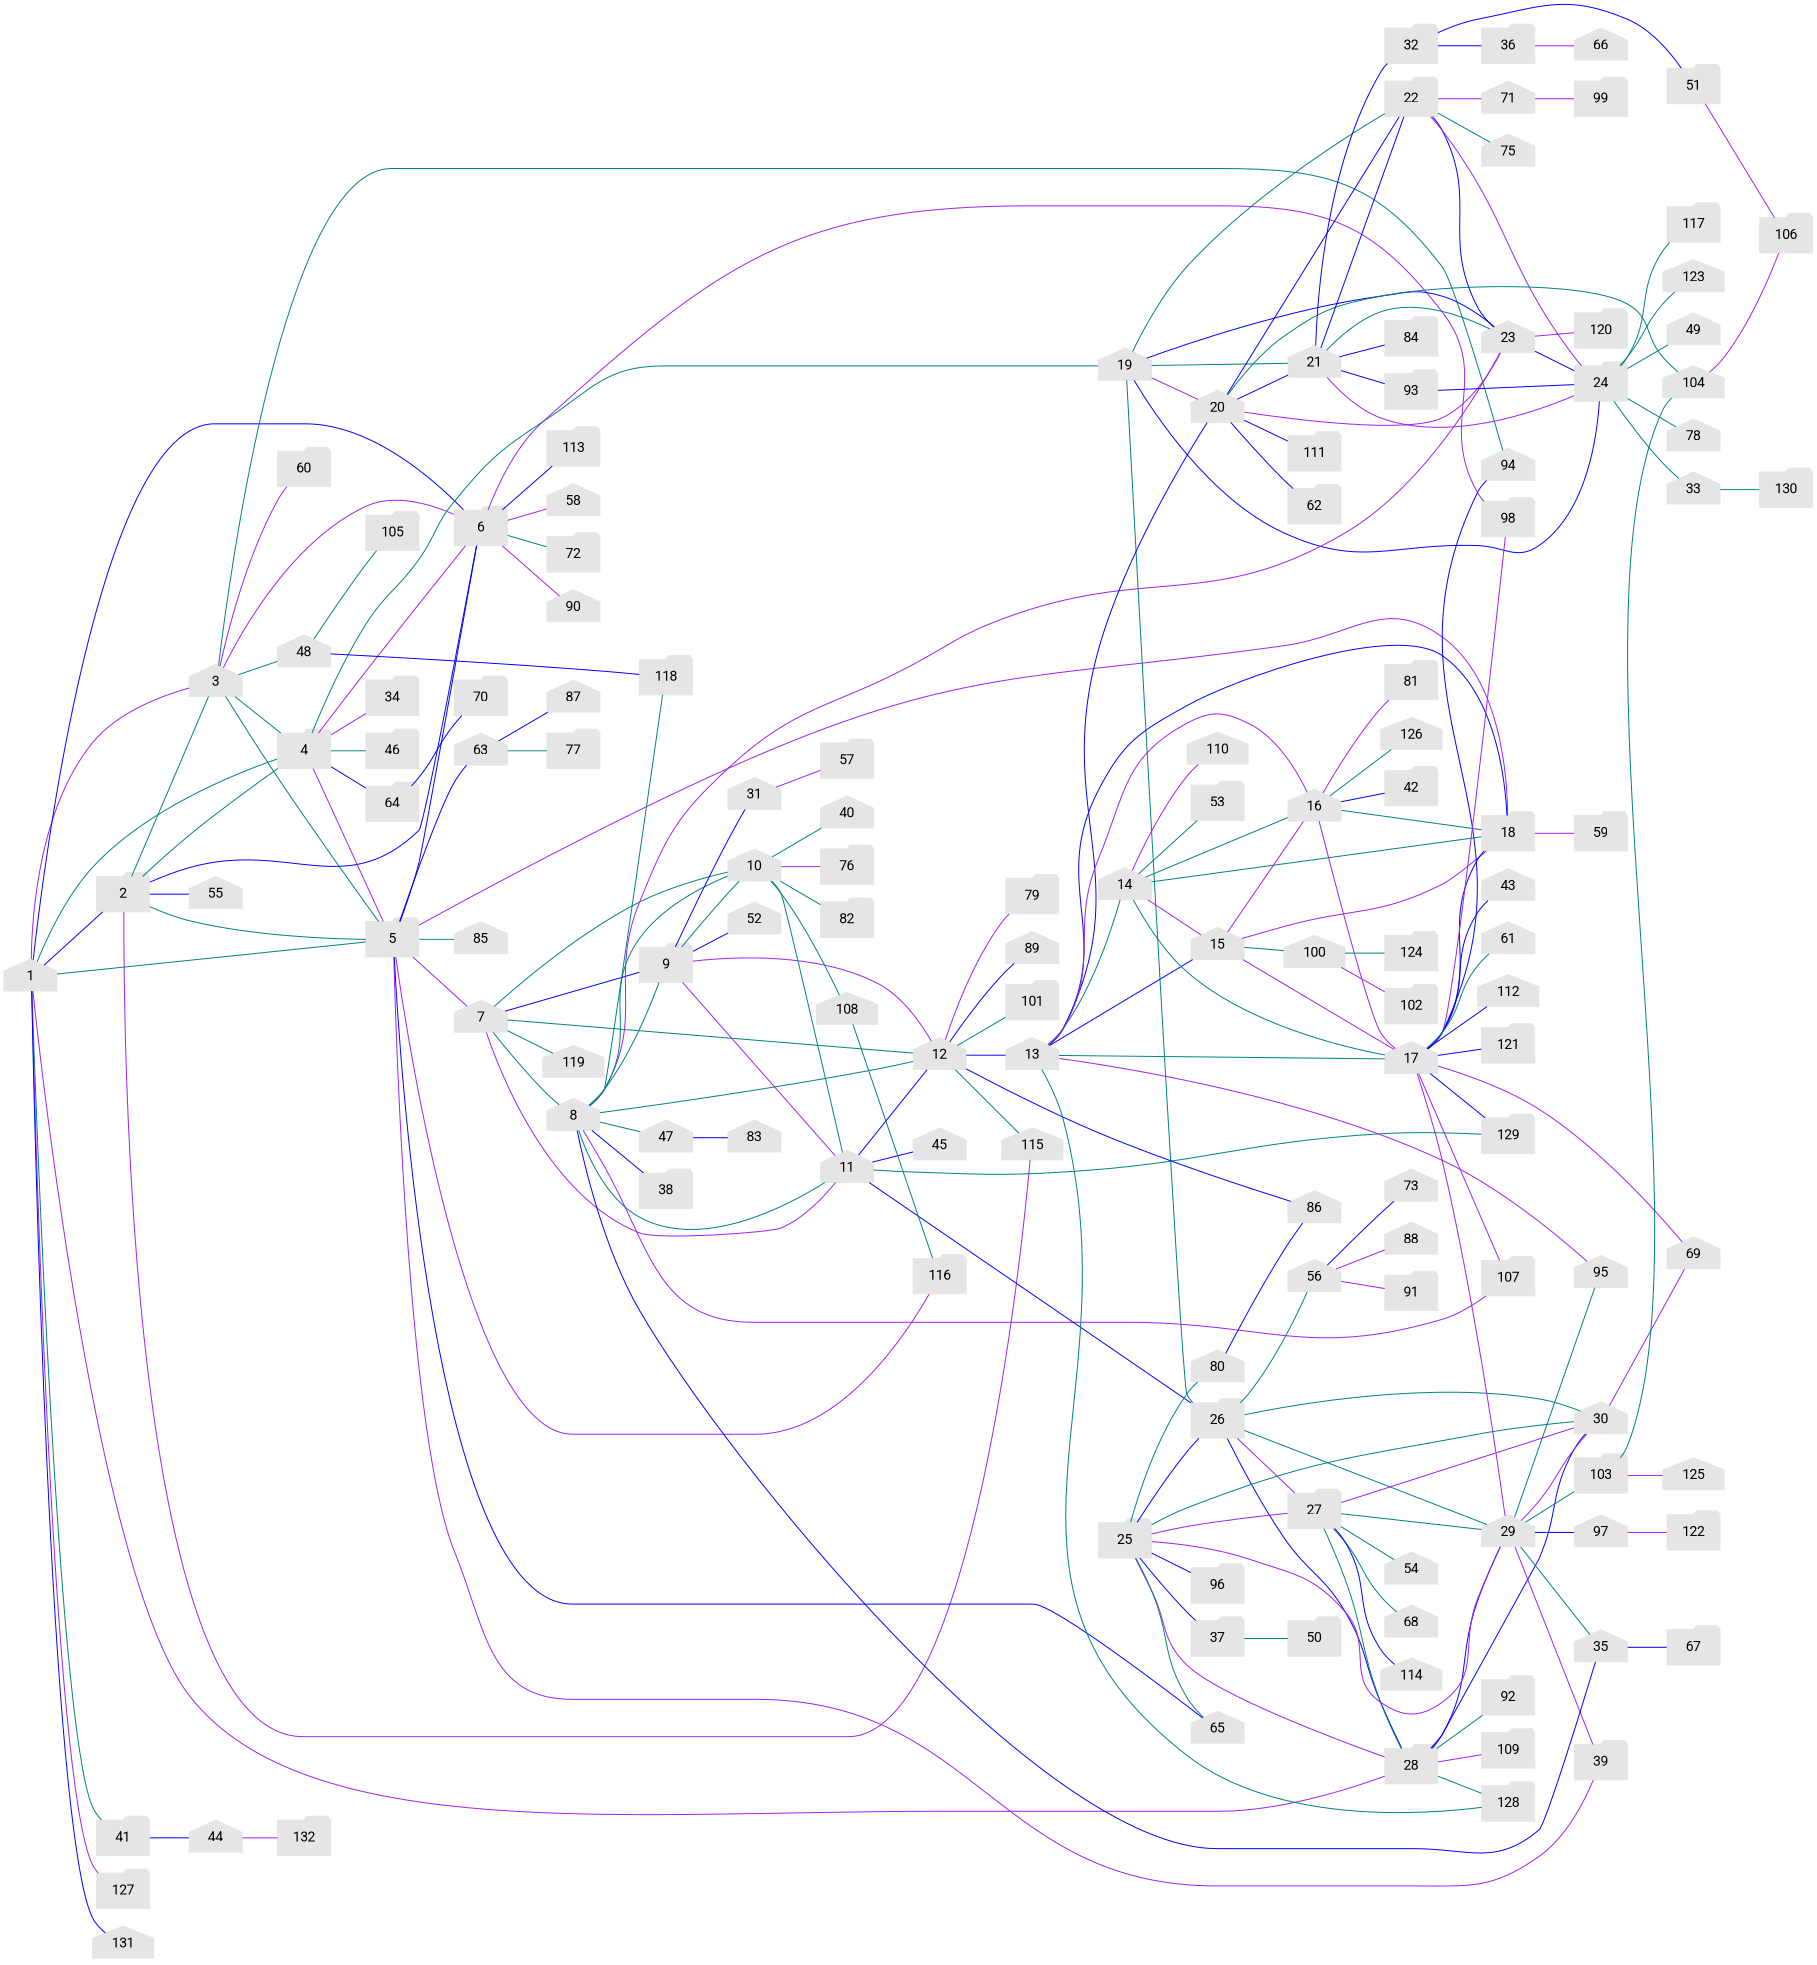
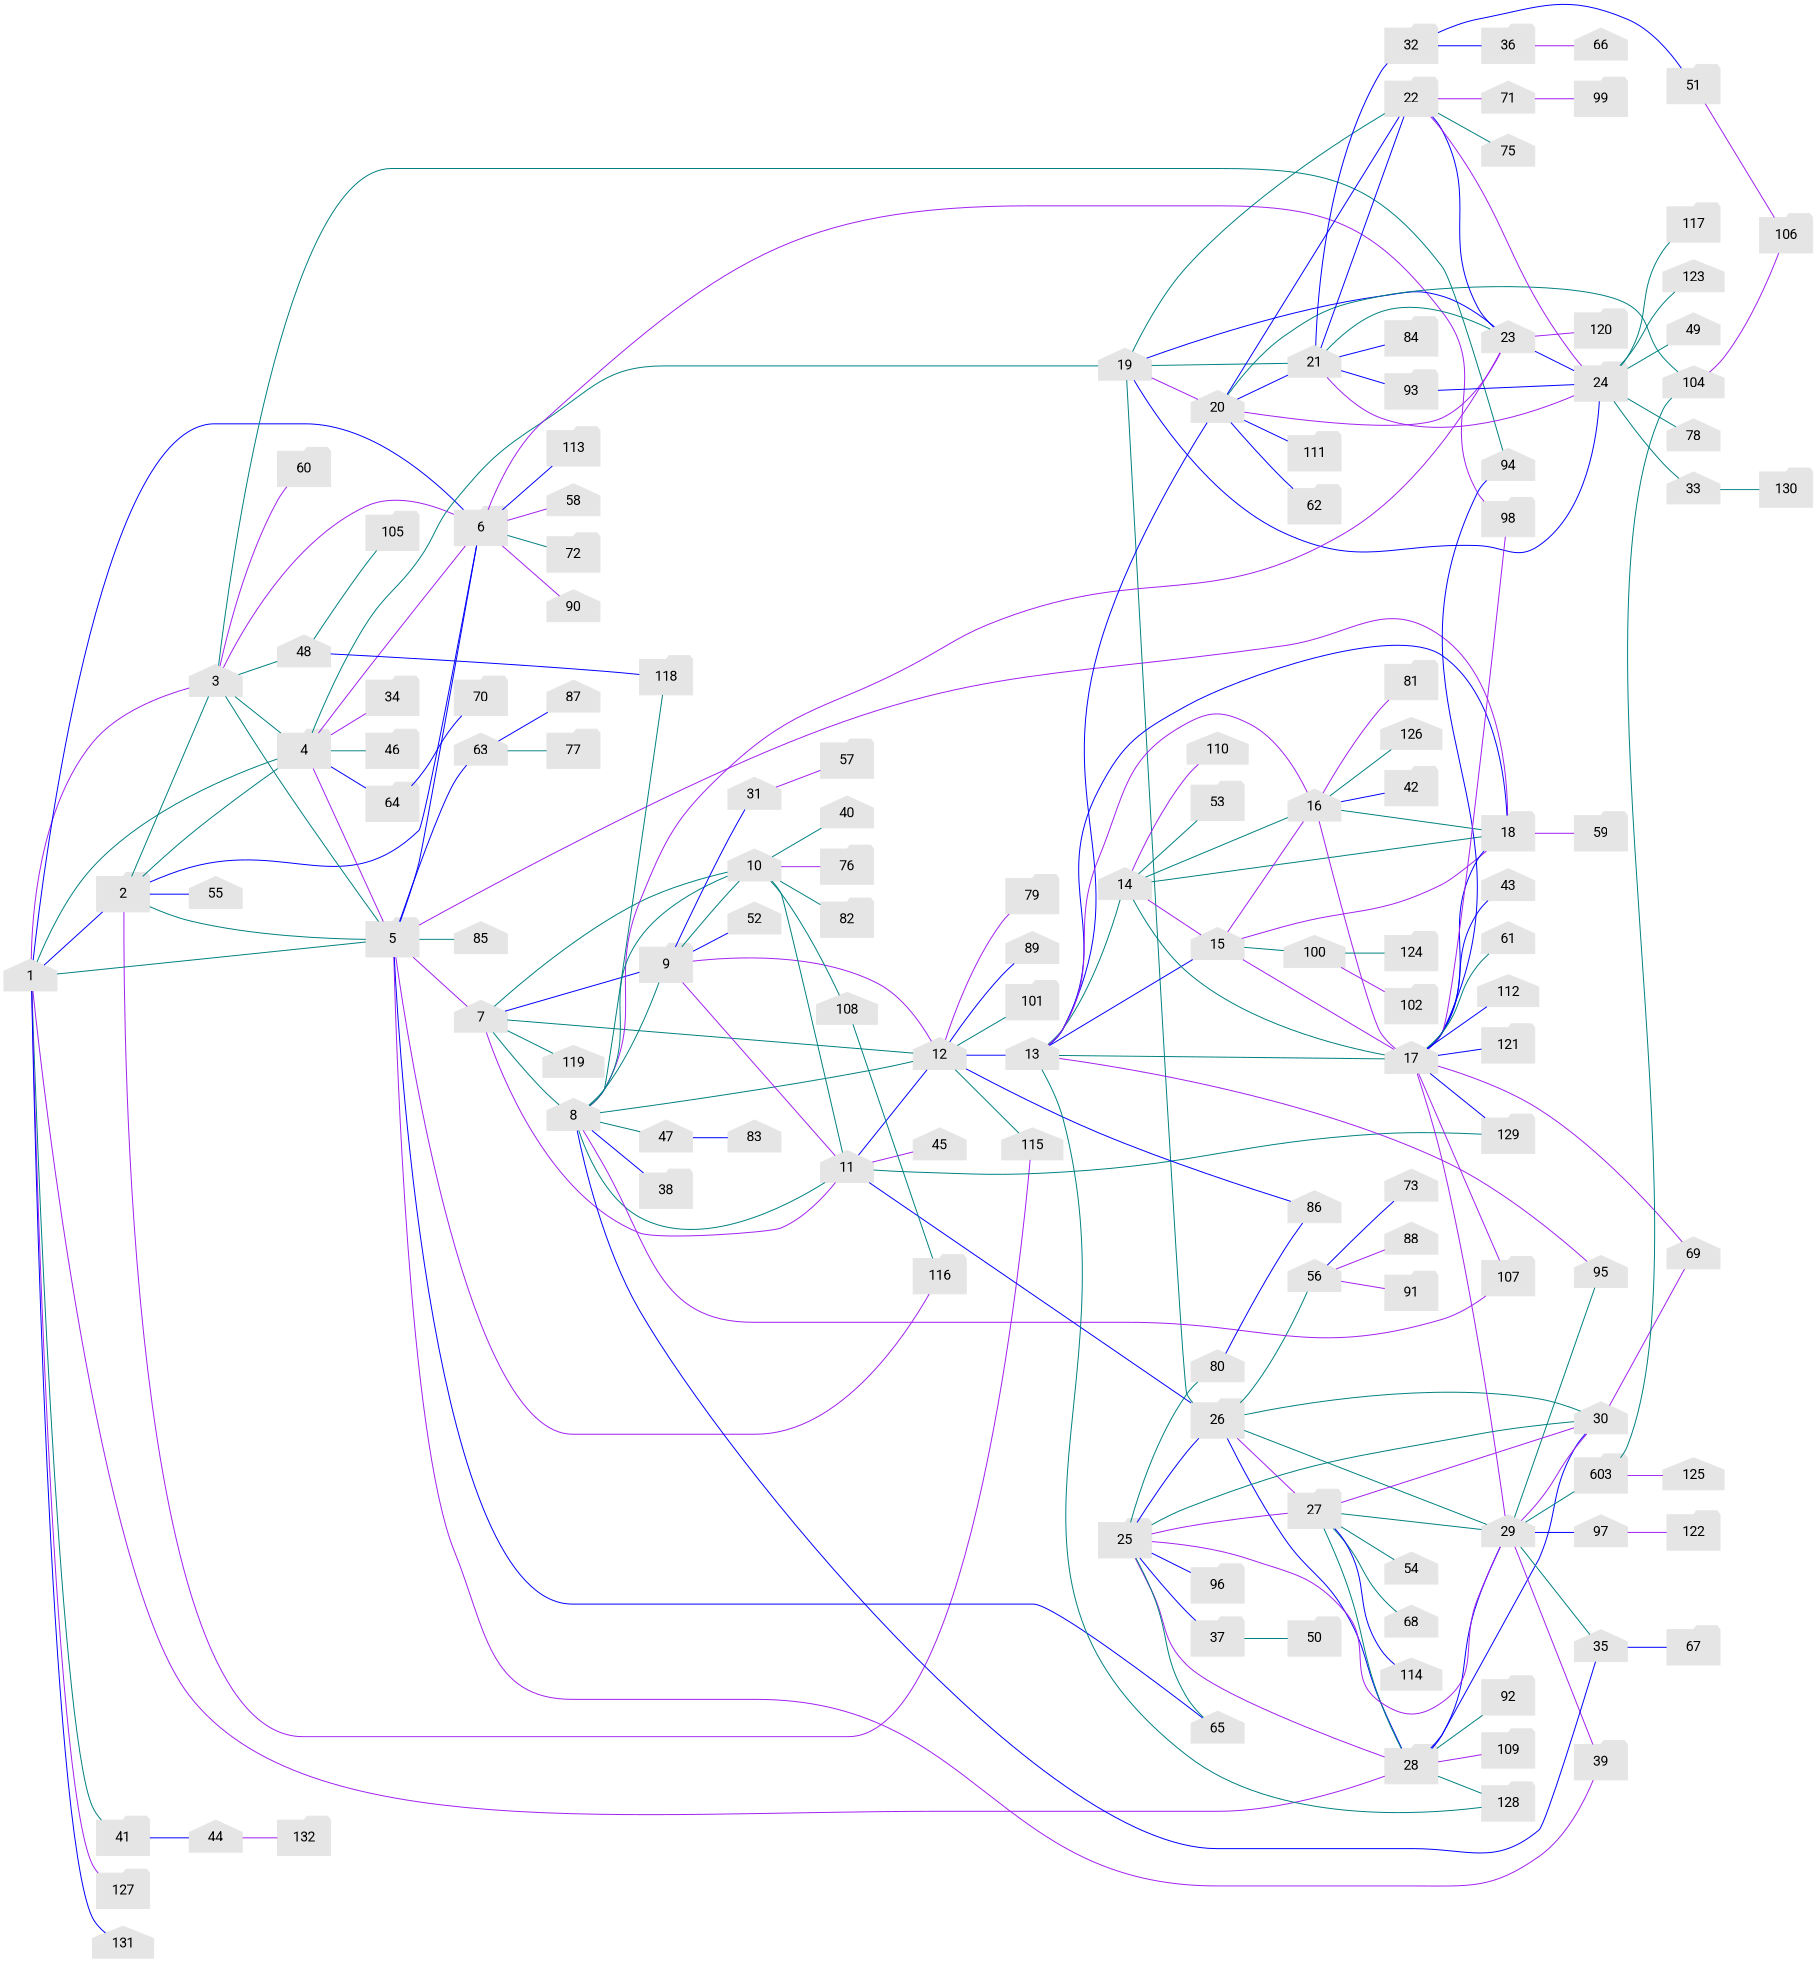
edge "45" -- "11": color blue -> purple
node "103": label "103" -> "603"
